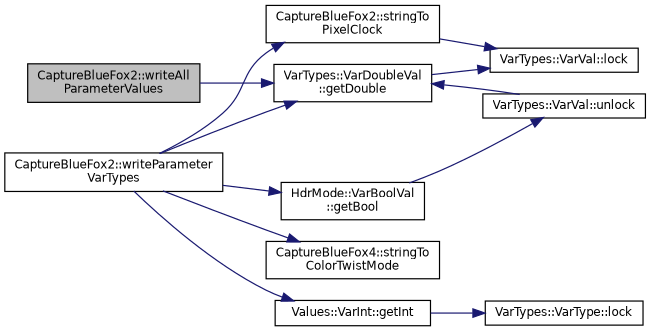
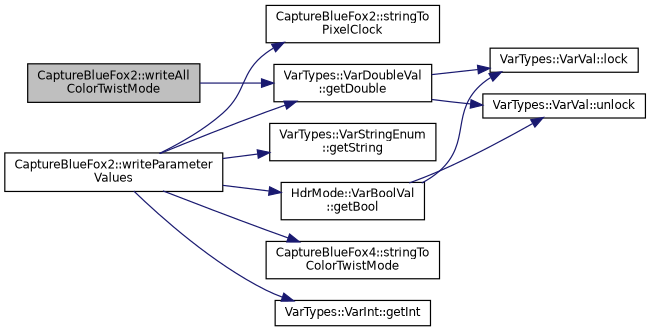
edge "CaptureBlueFox2::stringTo PixelClock" -> "VarTypes::VarVal::lock": now "HdrMode::VarBoolVal ::getBool" -> "VarTypes::VarVal::lock"
node "CaptureBlueFox2::writeAll ParameterValues": label "CaptureBlueFox2::writeAll ParameterValues" -> "CaptureBlueFox2::writeAll ColorTwistMode"
edge "VarTypes::VarVal::unlock" -> "VarTypes::VarDoubleVal ::getDouble": reversed
node "VarTypes::VarStringEnum ::getString": added
node "CaptureBlueFox2::writeParameter VarTypes": label "CaptureBlueFox2::writeParameter VarTypes" -> "CaptureBlueFox2::writeParameter Values"
node "Values::VarInt::getInt": label "Values::VarInt::getInt" -> "VarTypes::VarInt::getInt"
node "VarTypes::VarType::lock": removed
